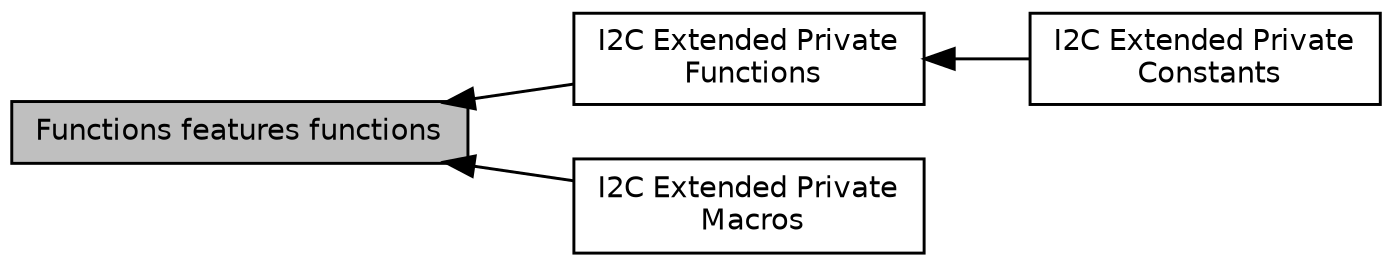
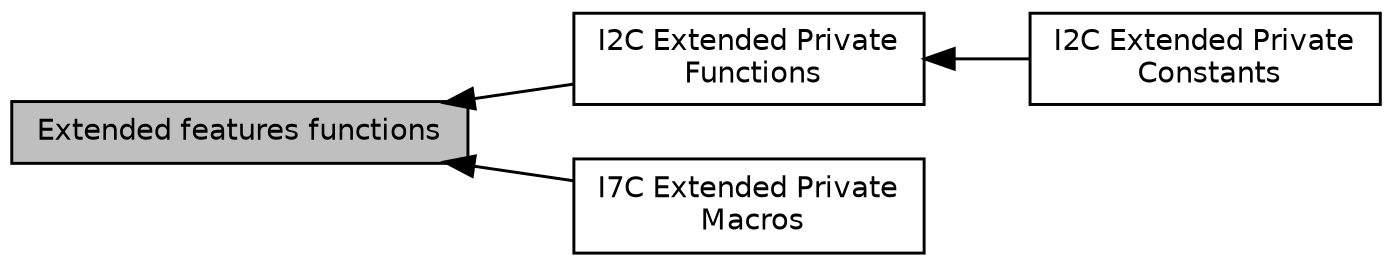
node "Functions features functions": label "Functions features functions" -> "Extended features functions"
node "I2C Extended Private Macros": label "I2C Extended Private Macros" -> "I7C Extended Private Macros"
